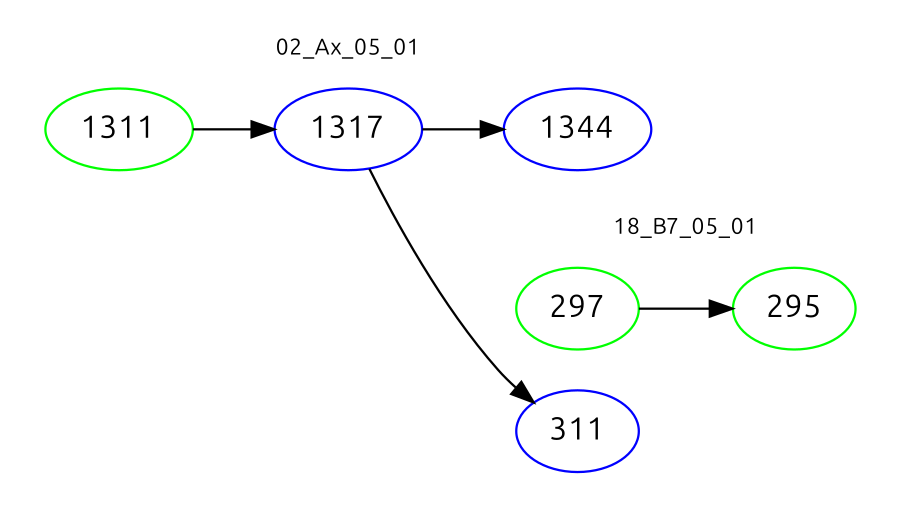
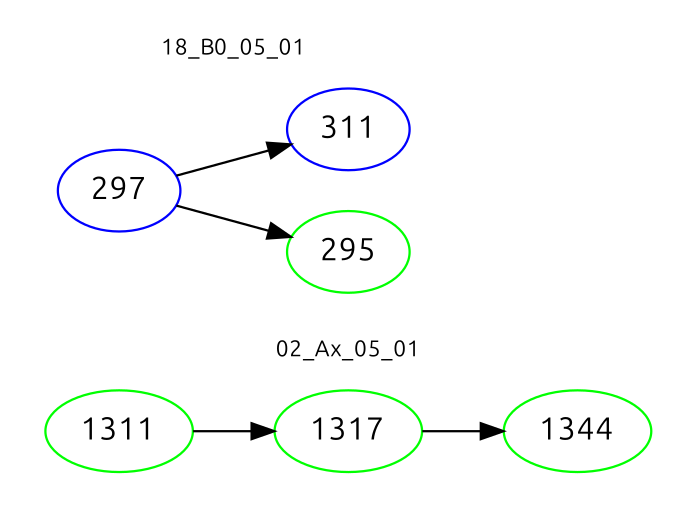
node "1317": color blue -> green
node "1344": color blue -> green
cluster "18_B7_05_01": label "18_B7_05_01" -> "18_B0_05_01"
edge "1317" -> "311": now "297" -> "311"
node "297": color green -> blue
